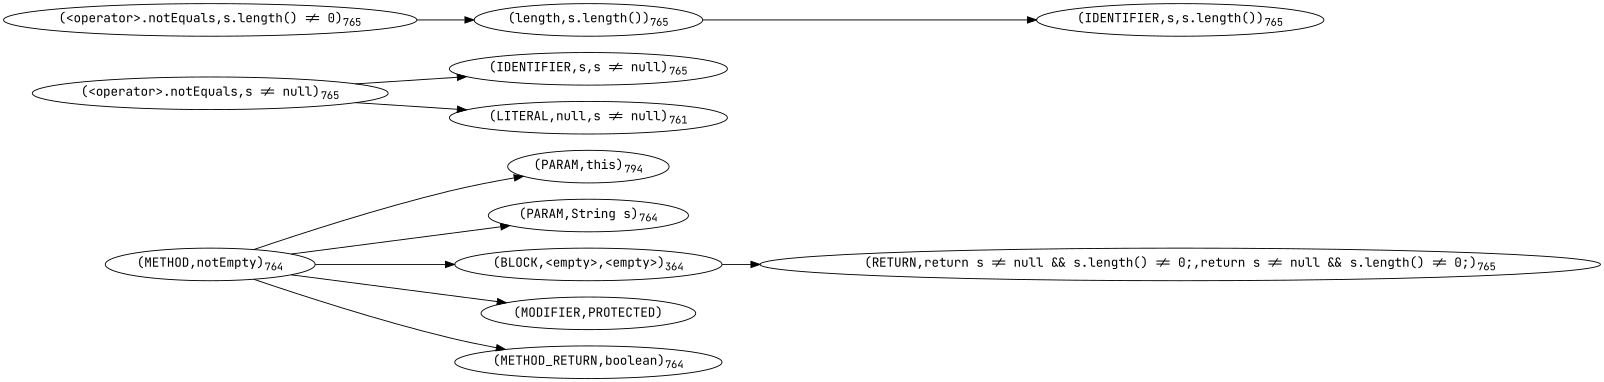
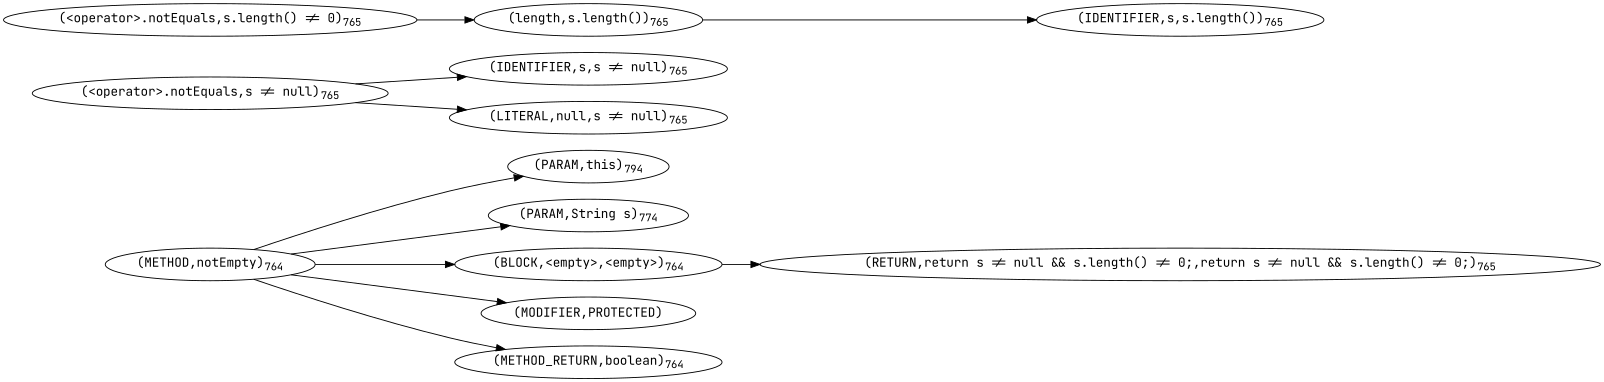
node "(LITERAL,null,s != null)": text "761" -> "765"
node "(PARAM,String s)": text "764" -> "774"
node "(BLOCK,<empty>,<empty>)": text "364" -> "764"
